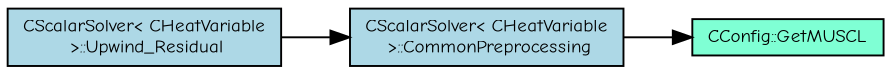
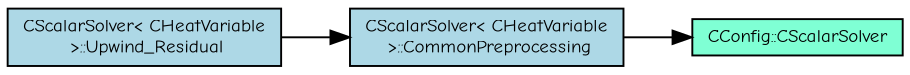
node "CConfig::GetMUSCL": label "CConfig::GetMUSCL" -> "CConfig::CScalarSolver"
